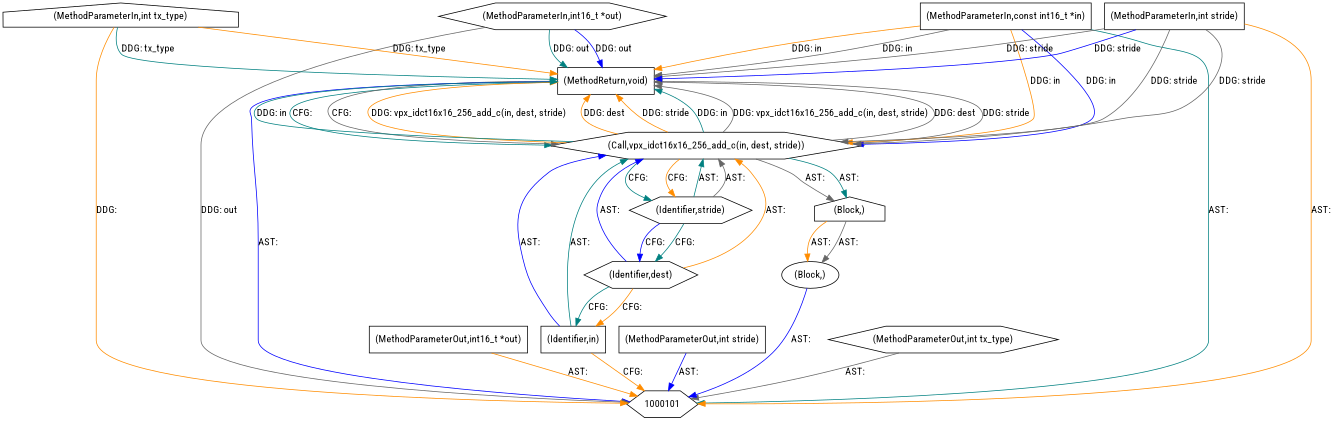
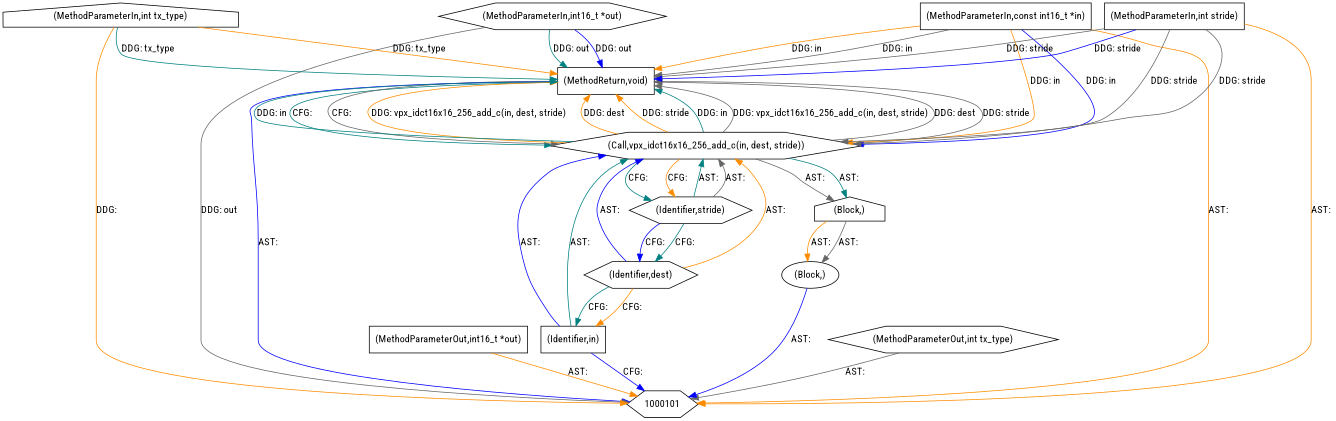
node "(MethodParameterOut,int stride)": removed
edge "(MethodParameterIn,const int16_t *in)" -> "1000101": color teal -> darkorange
edge "(Identifier,in)" -> "1000101": color darkorange -> blue
